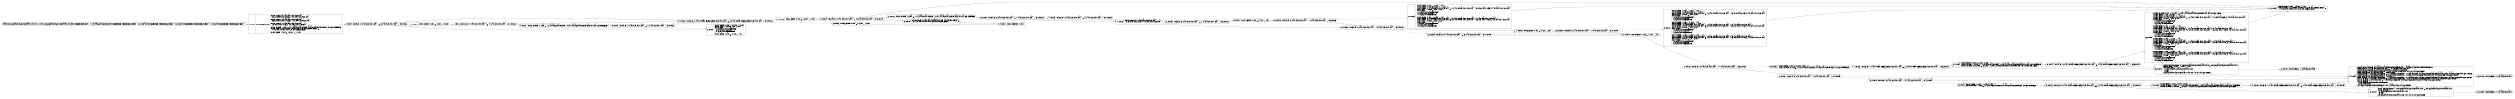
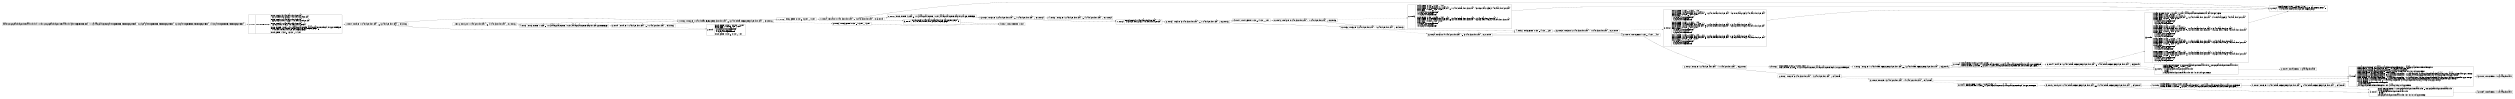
node "2: 0x0011": removed
edge "17: 0x003d" -> "22: 0x0058": now "18: 0x003f" -> "22: 0x0058"
